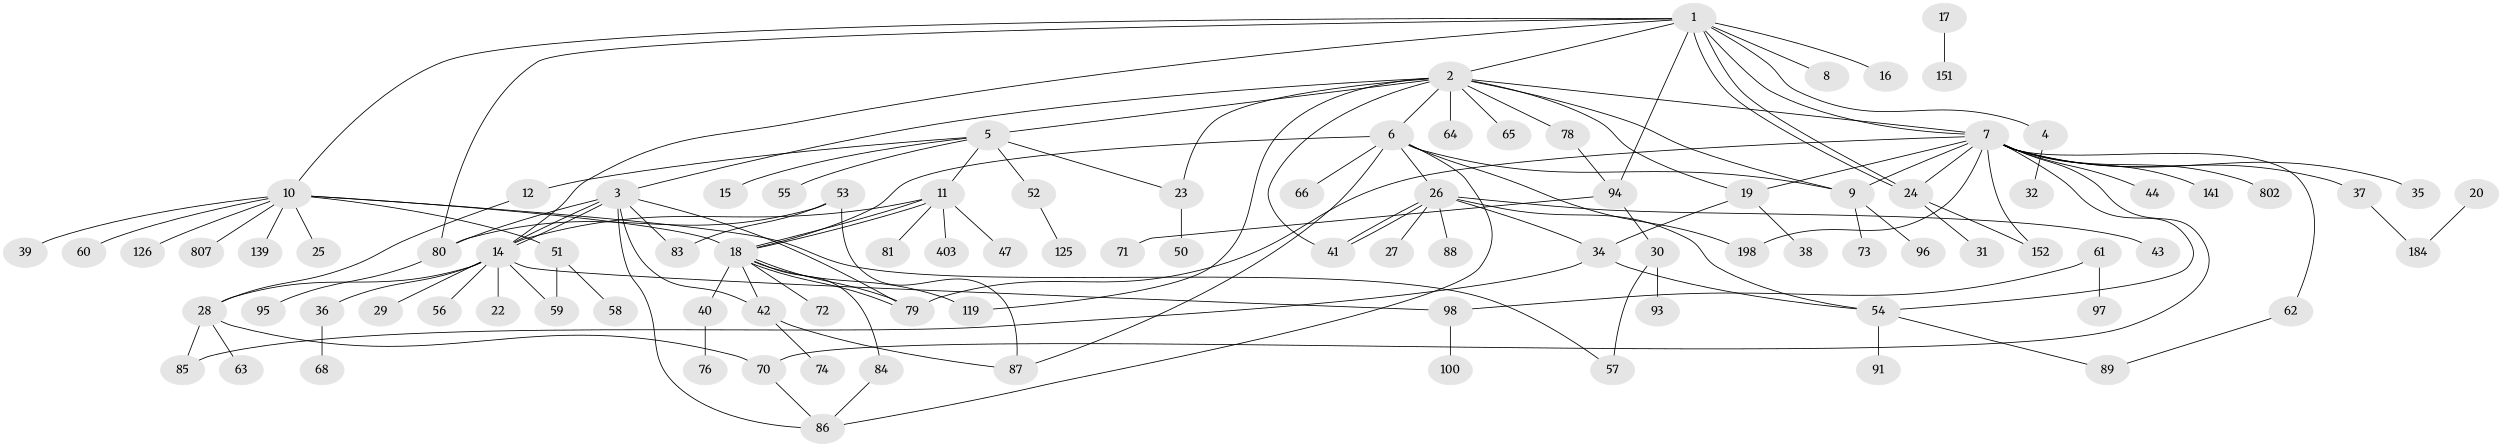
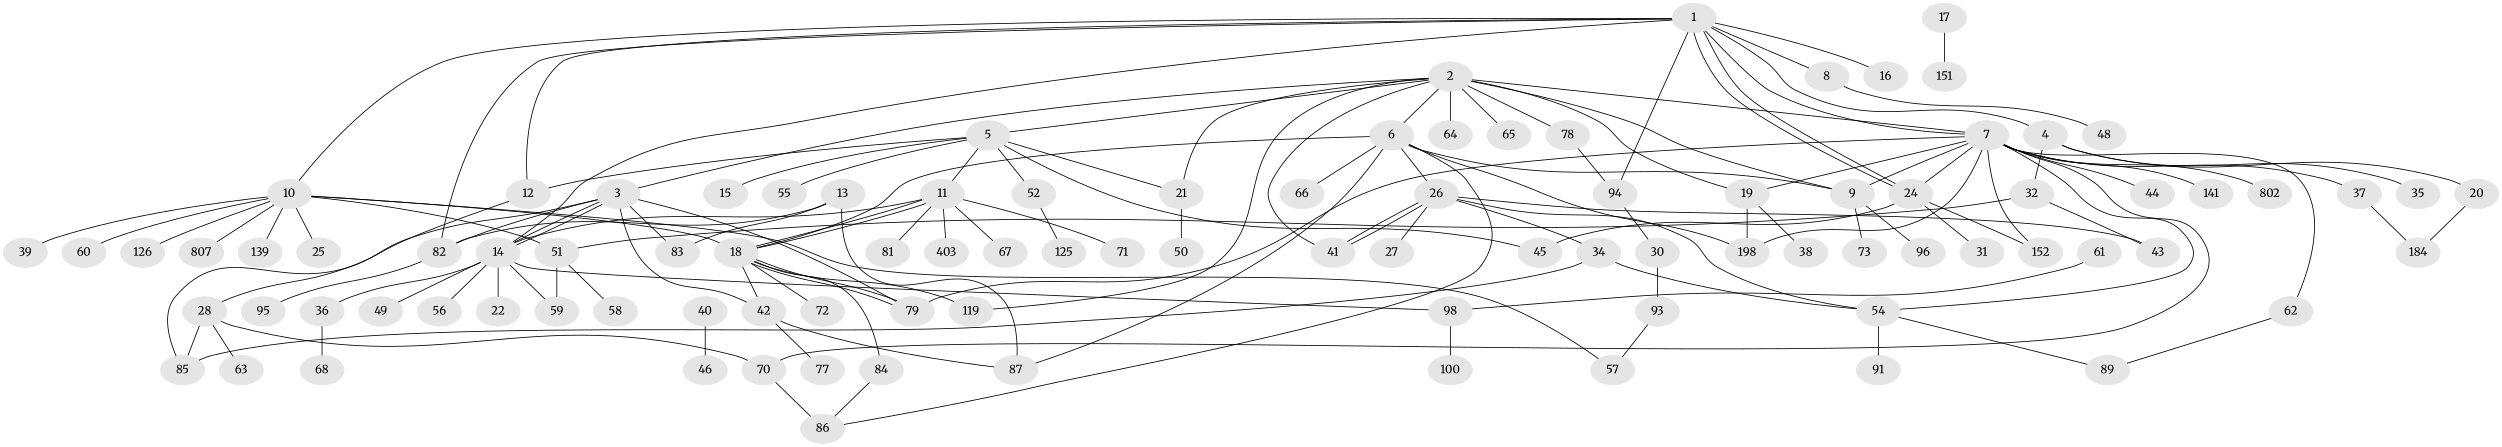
edge "1" -- "2": now "1" -- "12"
node "48": added
edge "7" -- "35": now "4" -- "35"
edge "4" -- "20": added
node "53": label "53" -> "13"
node "23": label "23" -> "21"
edge "94" -- "71": now "11" -- "71"
edge "19" -- "34": now "19" -- "198"
edge "32" -- "43": added
edge "32" -- "51": added
node "80": label "80" -> "82"
node "47": label "47" -> "67"
node "88": removed
node "45": added
edge "14" -- "28": removed
edge "18" -- "40": removed
edge "30" -- "57": now "93" -- "57"
node "29": label "29" -> "49"
node "97": removed
edge "3" -- "86": now "3" -- "85"
node "76": label "76" -> "46"
node "74": label "74" -> "77"
